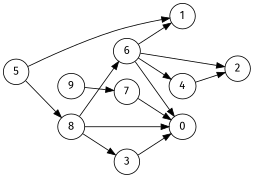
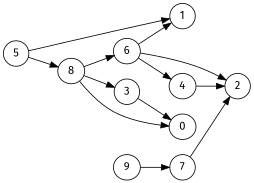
edge "6" -> "0": removed
edge "7" -> "0": now "7" -> "2"
